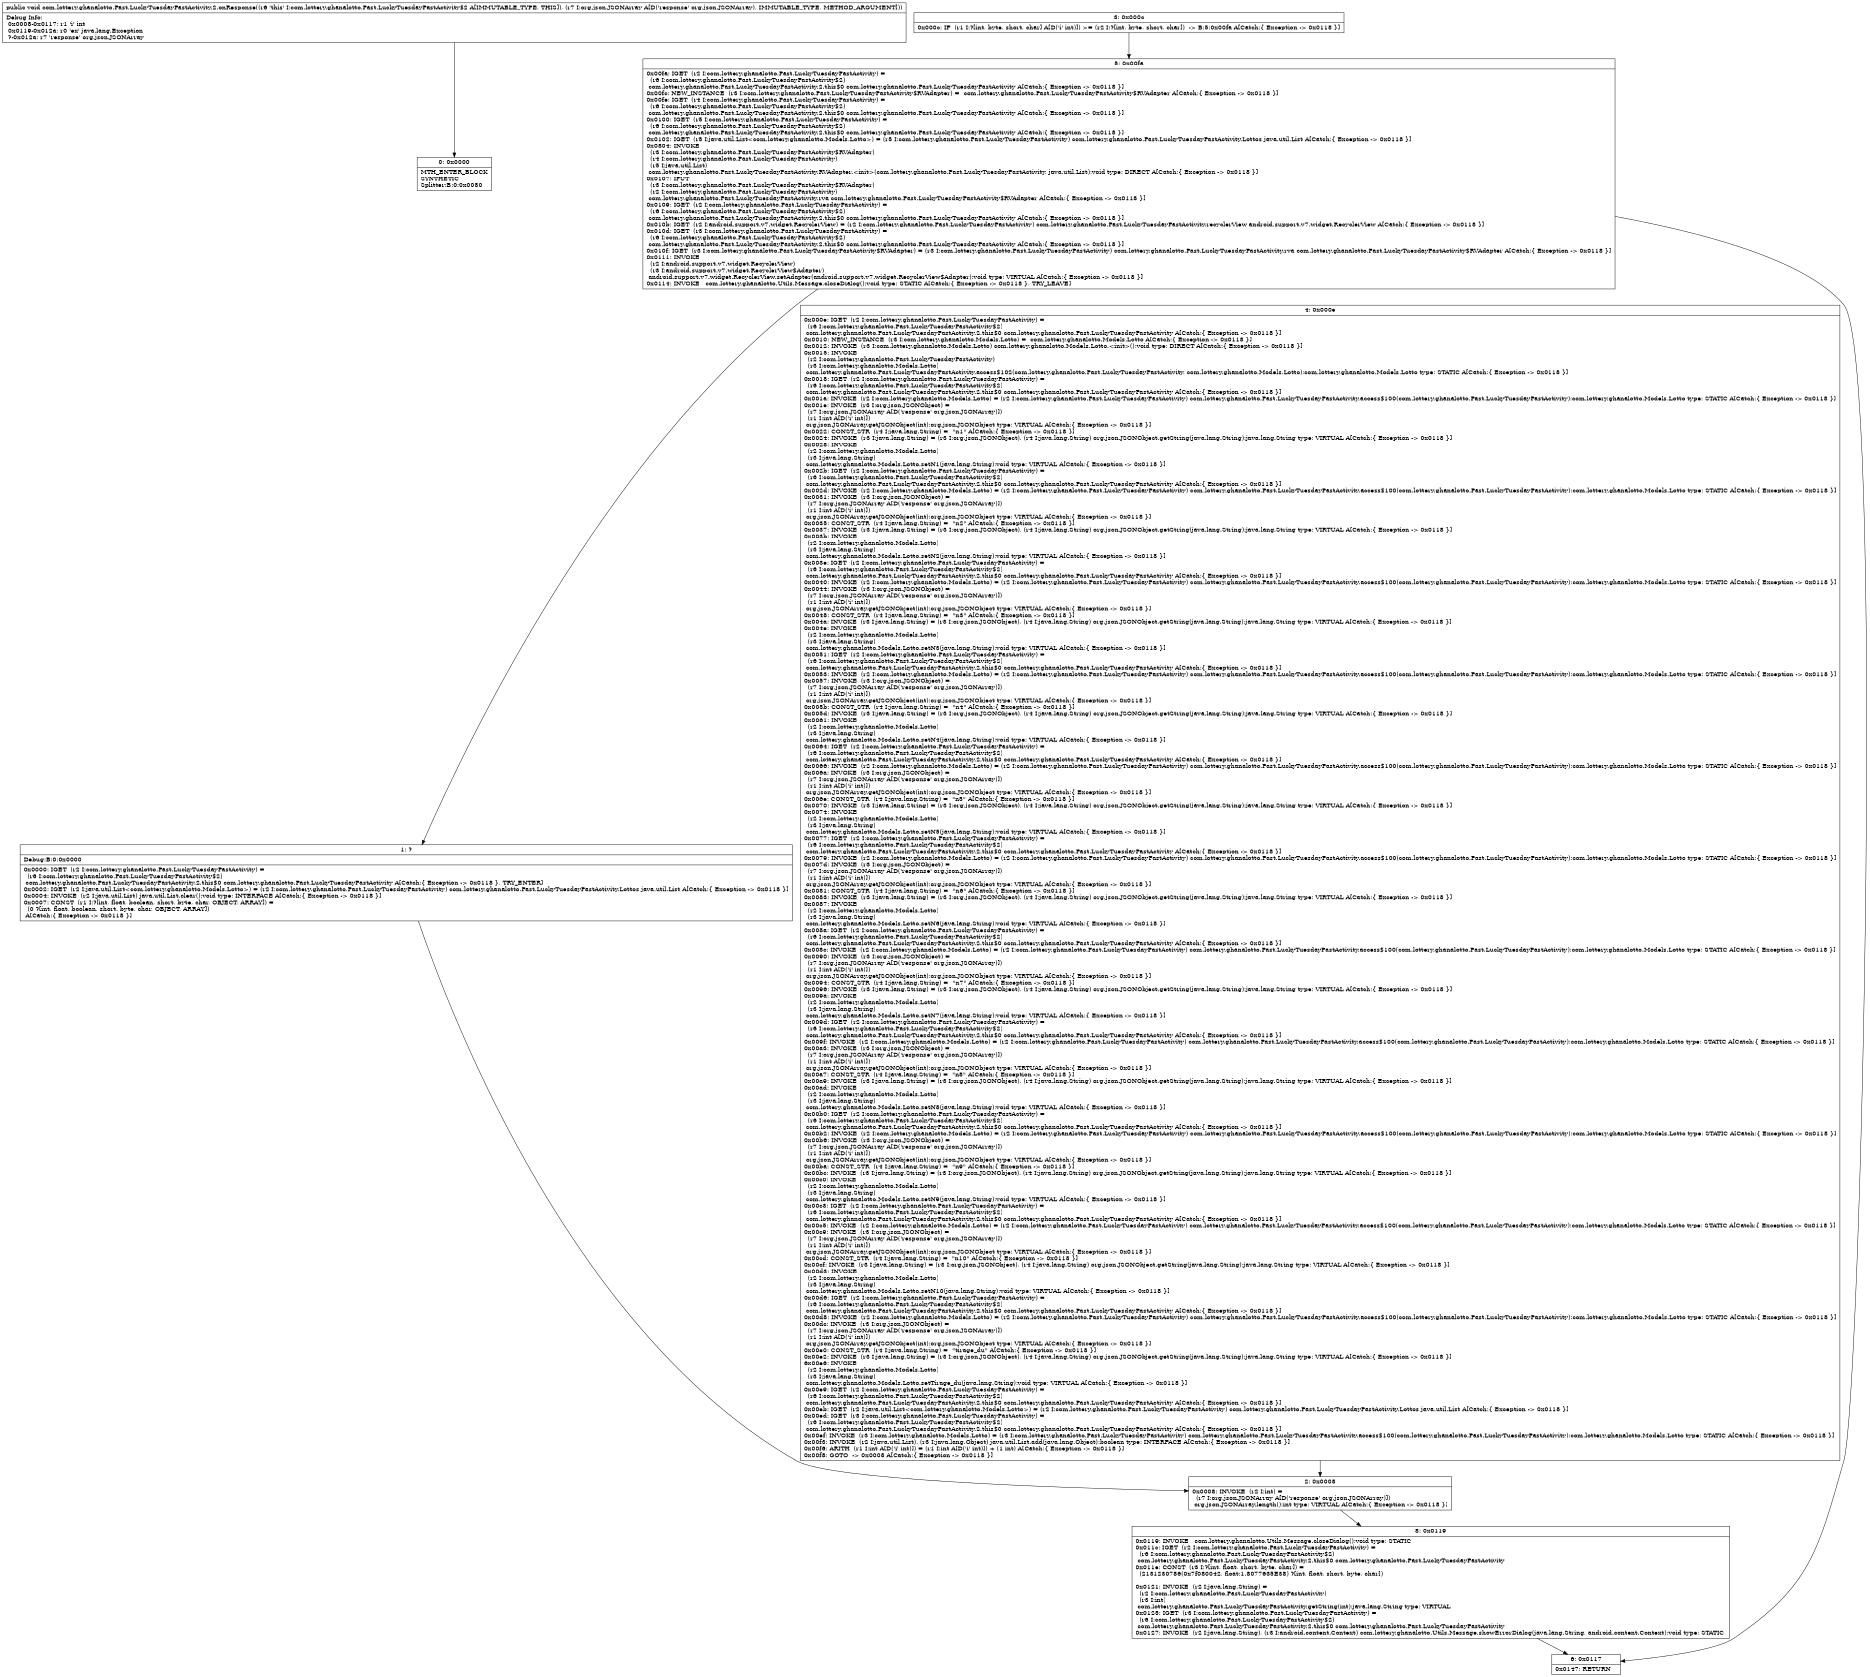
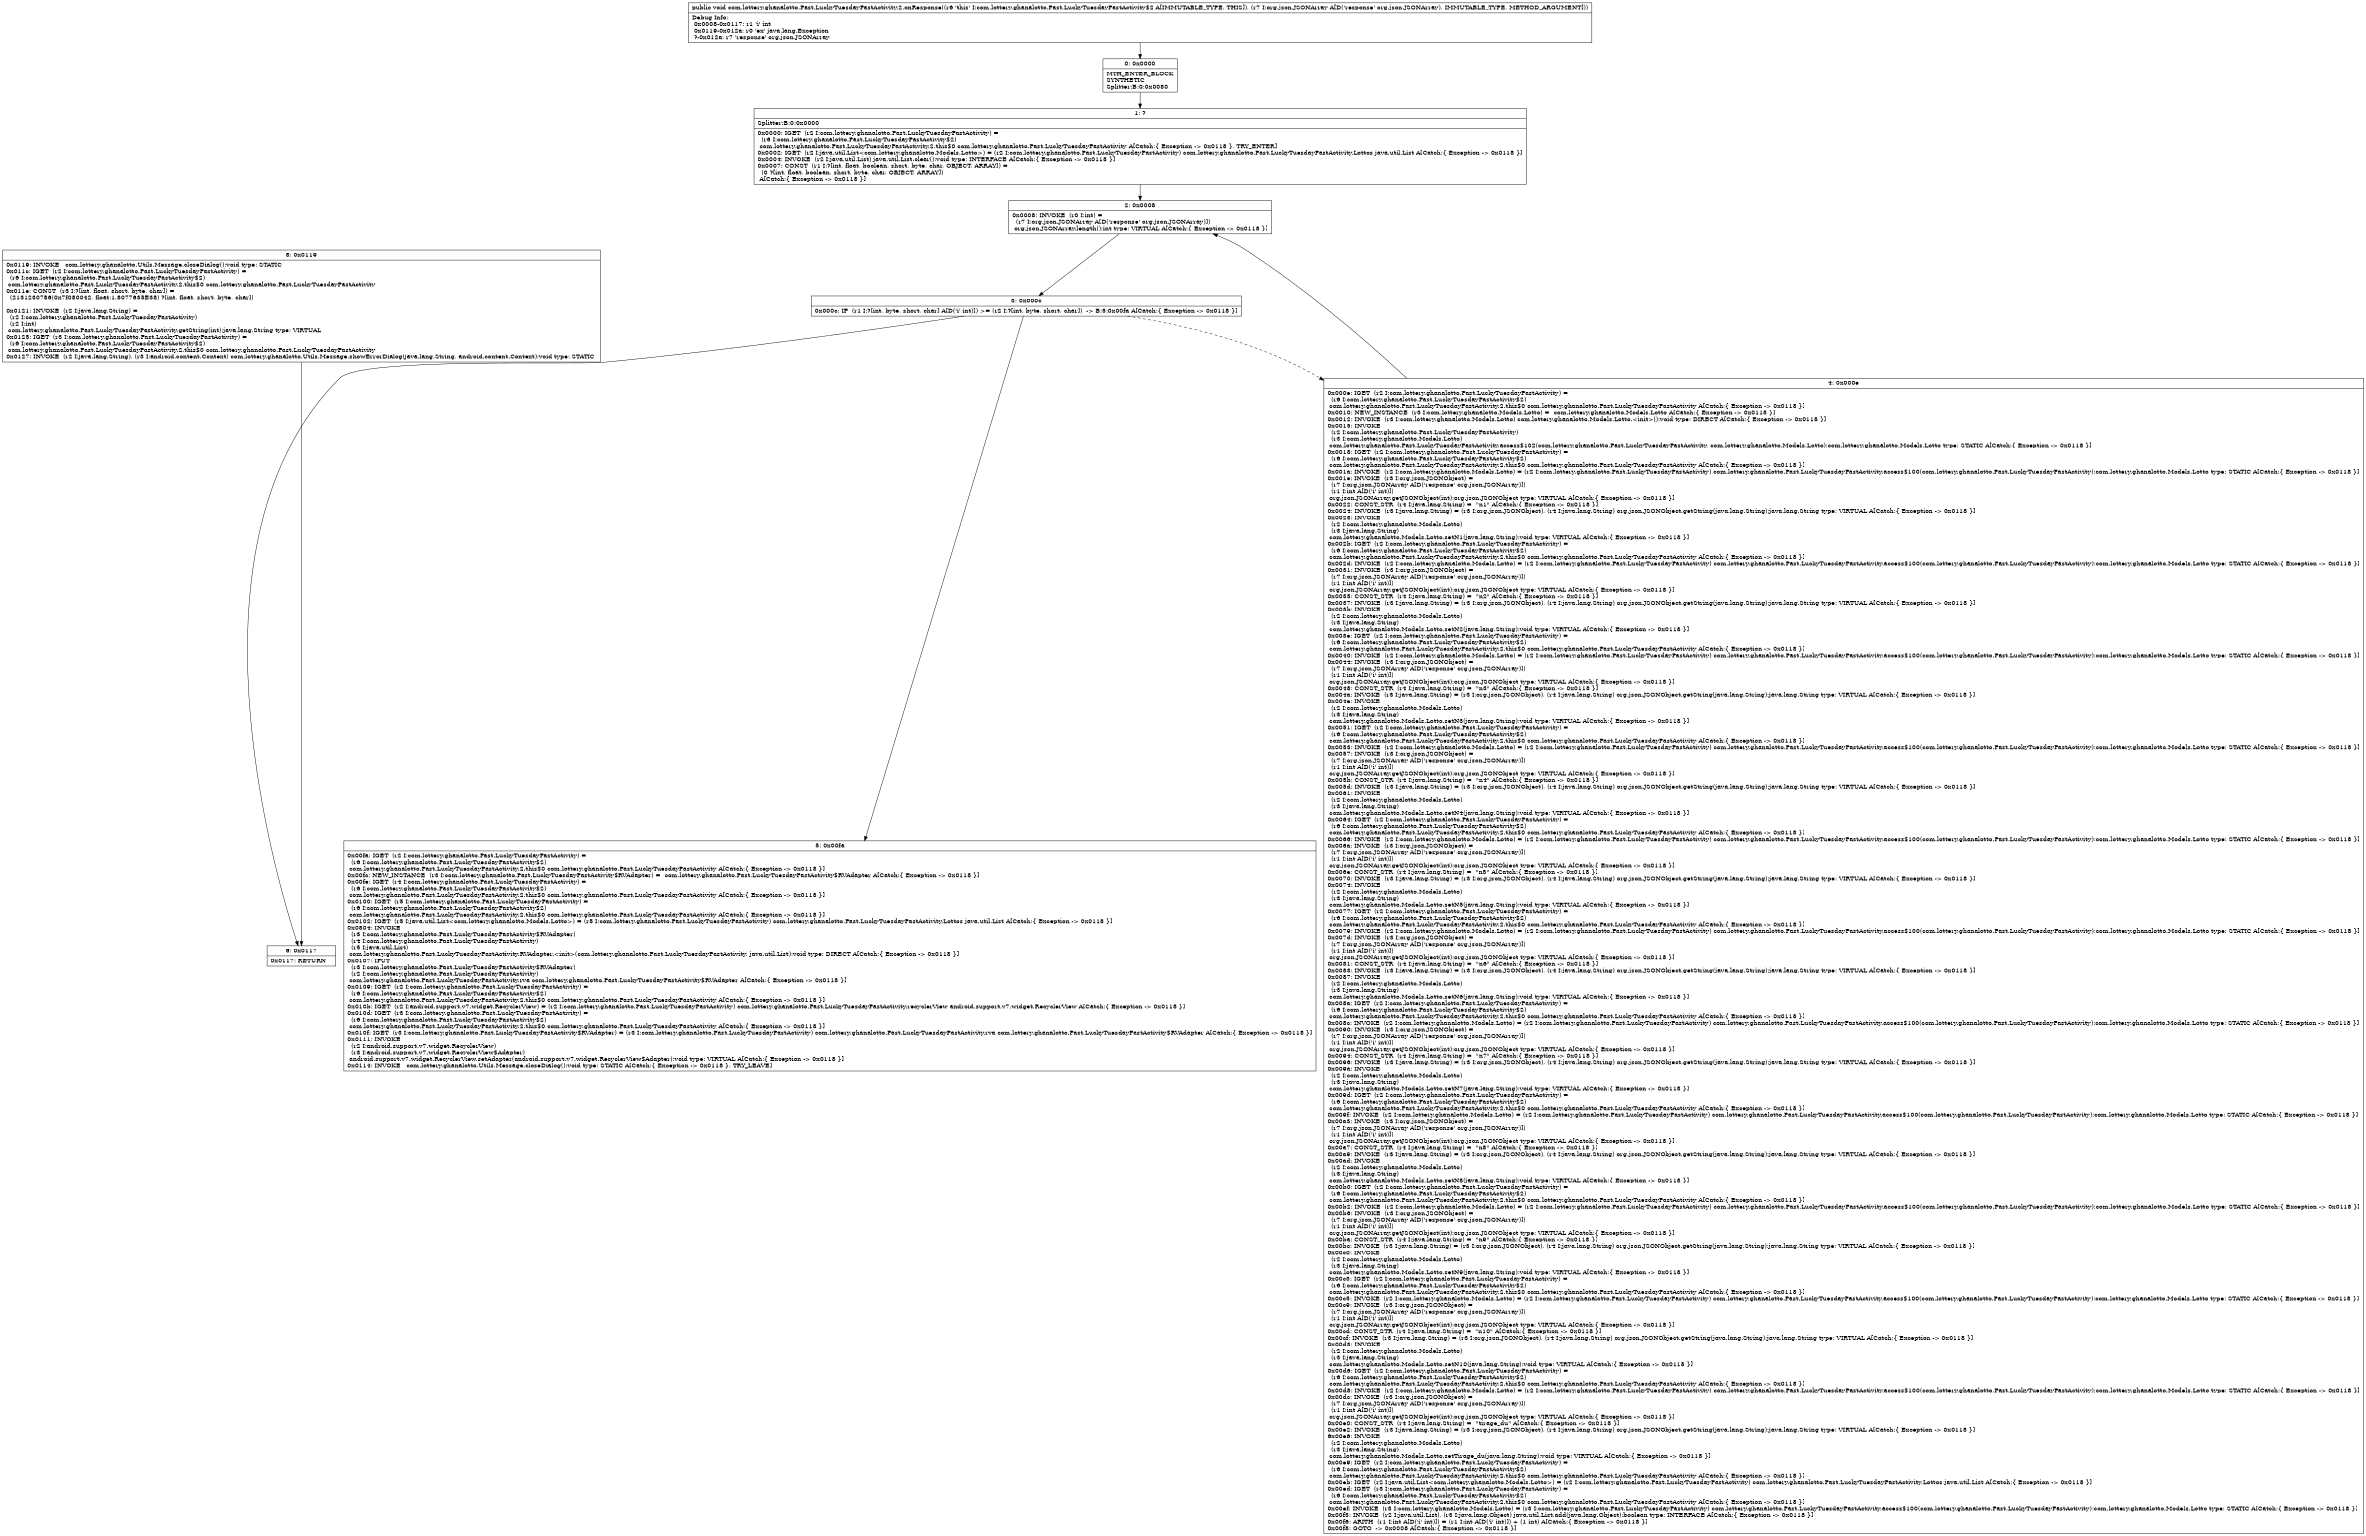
edge "3: 0x000c" -> "4: 0x000e": added
edge "5: 0x00fa" -> "1: ?": now "0: 0x0000" -> "1: ?"
node "1: ?": text "Debug:B:0:0x0000" -> "Splitter:B:0:0x0000"
edge "5: 0x00fa" -> "6: 0x0117": now "3: 0x000c" -> "6: 0x0117"
node "2: 0x0008": text "0x0008: INVOKE  (r2 I:int) =" -> "0x0008: INVOKE  (r0 I:int) ="
edge "2: 0x0008" -> "8: 0x0119": now "2: 0x0008" -> "3: 0x000c"
node "8: 0x0119": text "(r3 I:int)" -> "(r2 I:int)"
node "6: 0x0117": text "0x0147: RETURN" -> "0x0117: RETURN"
